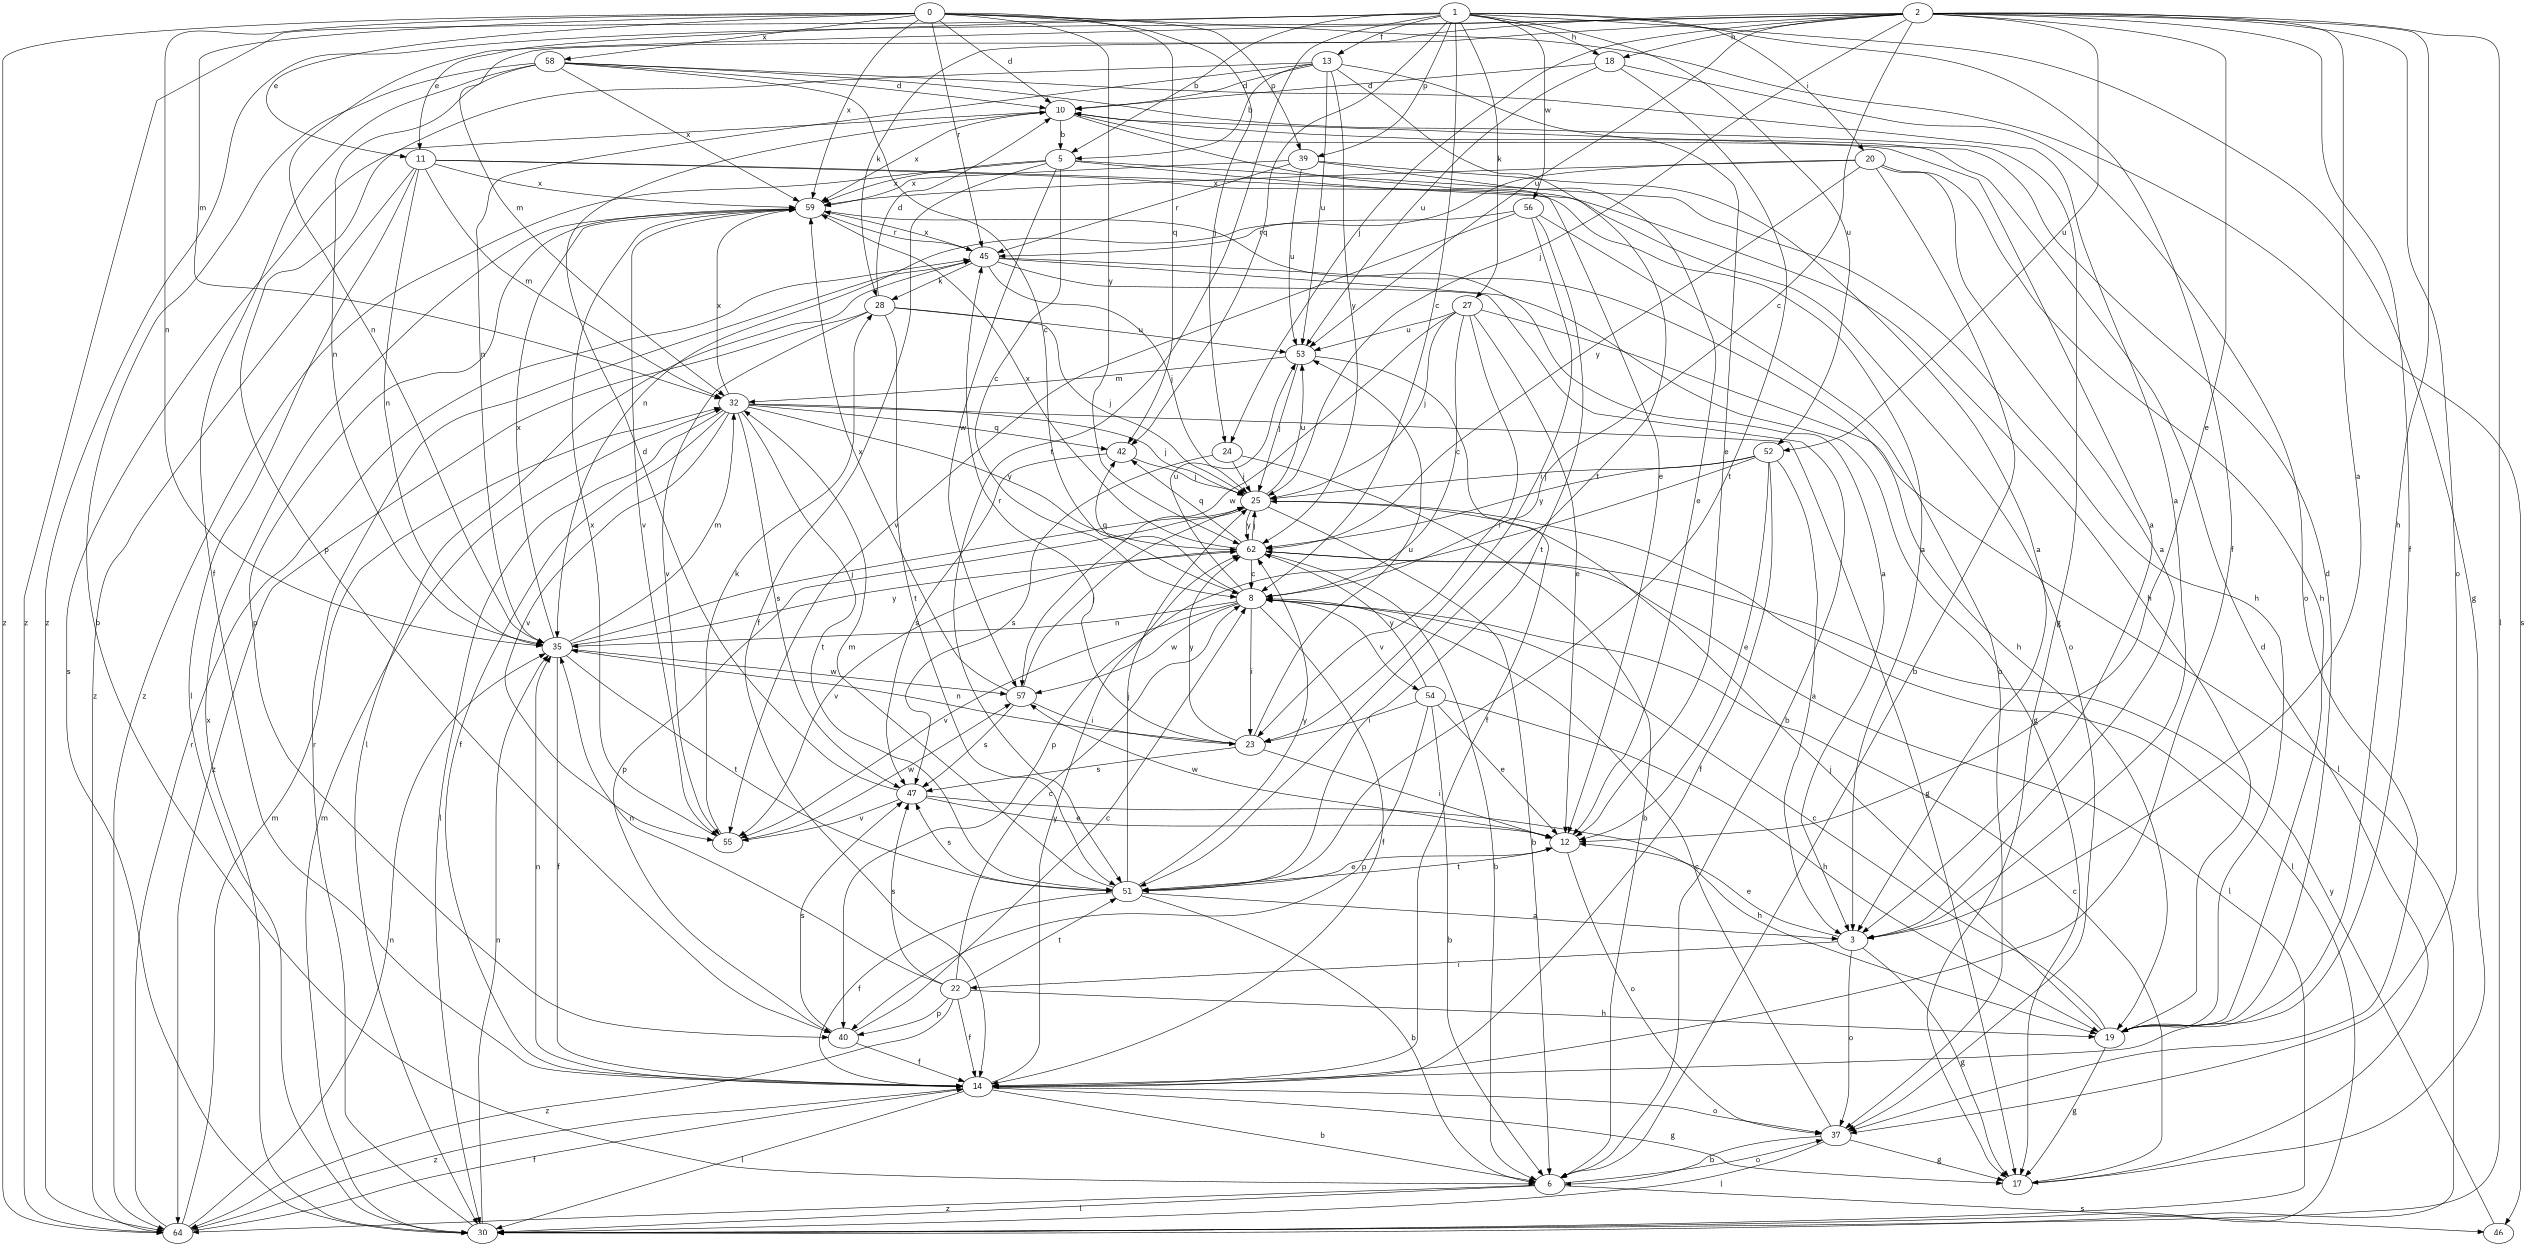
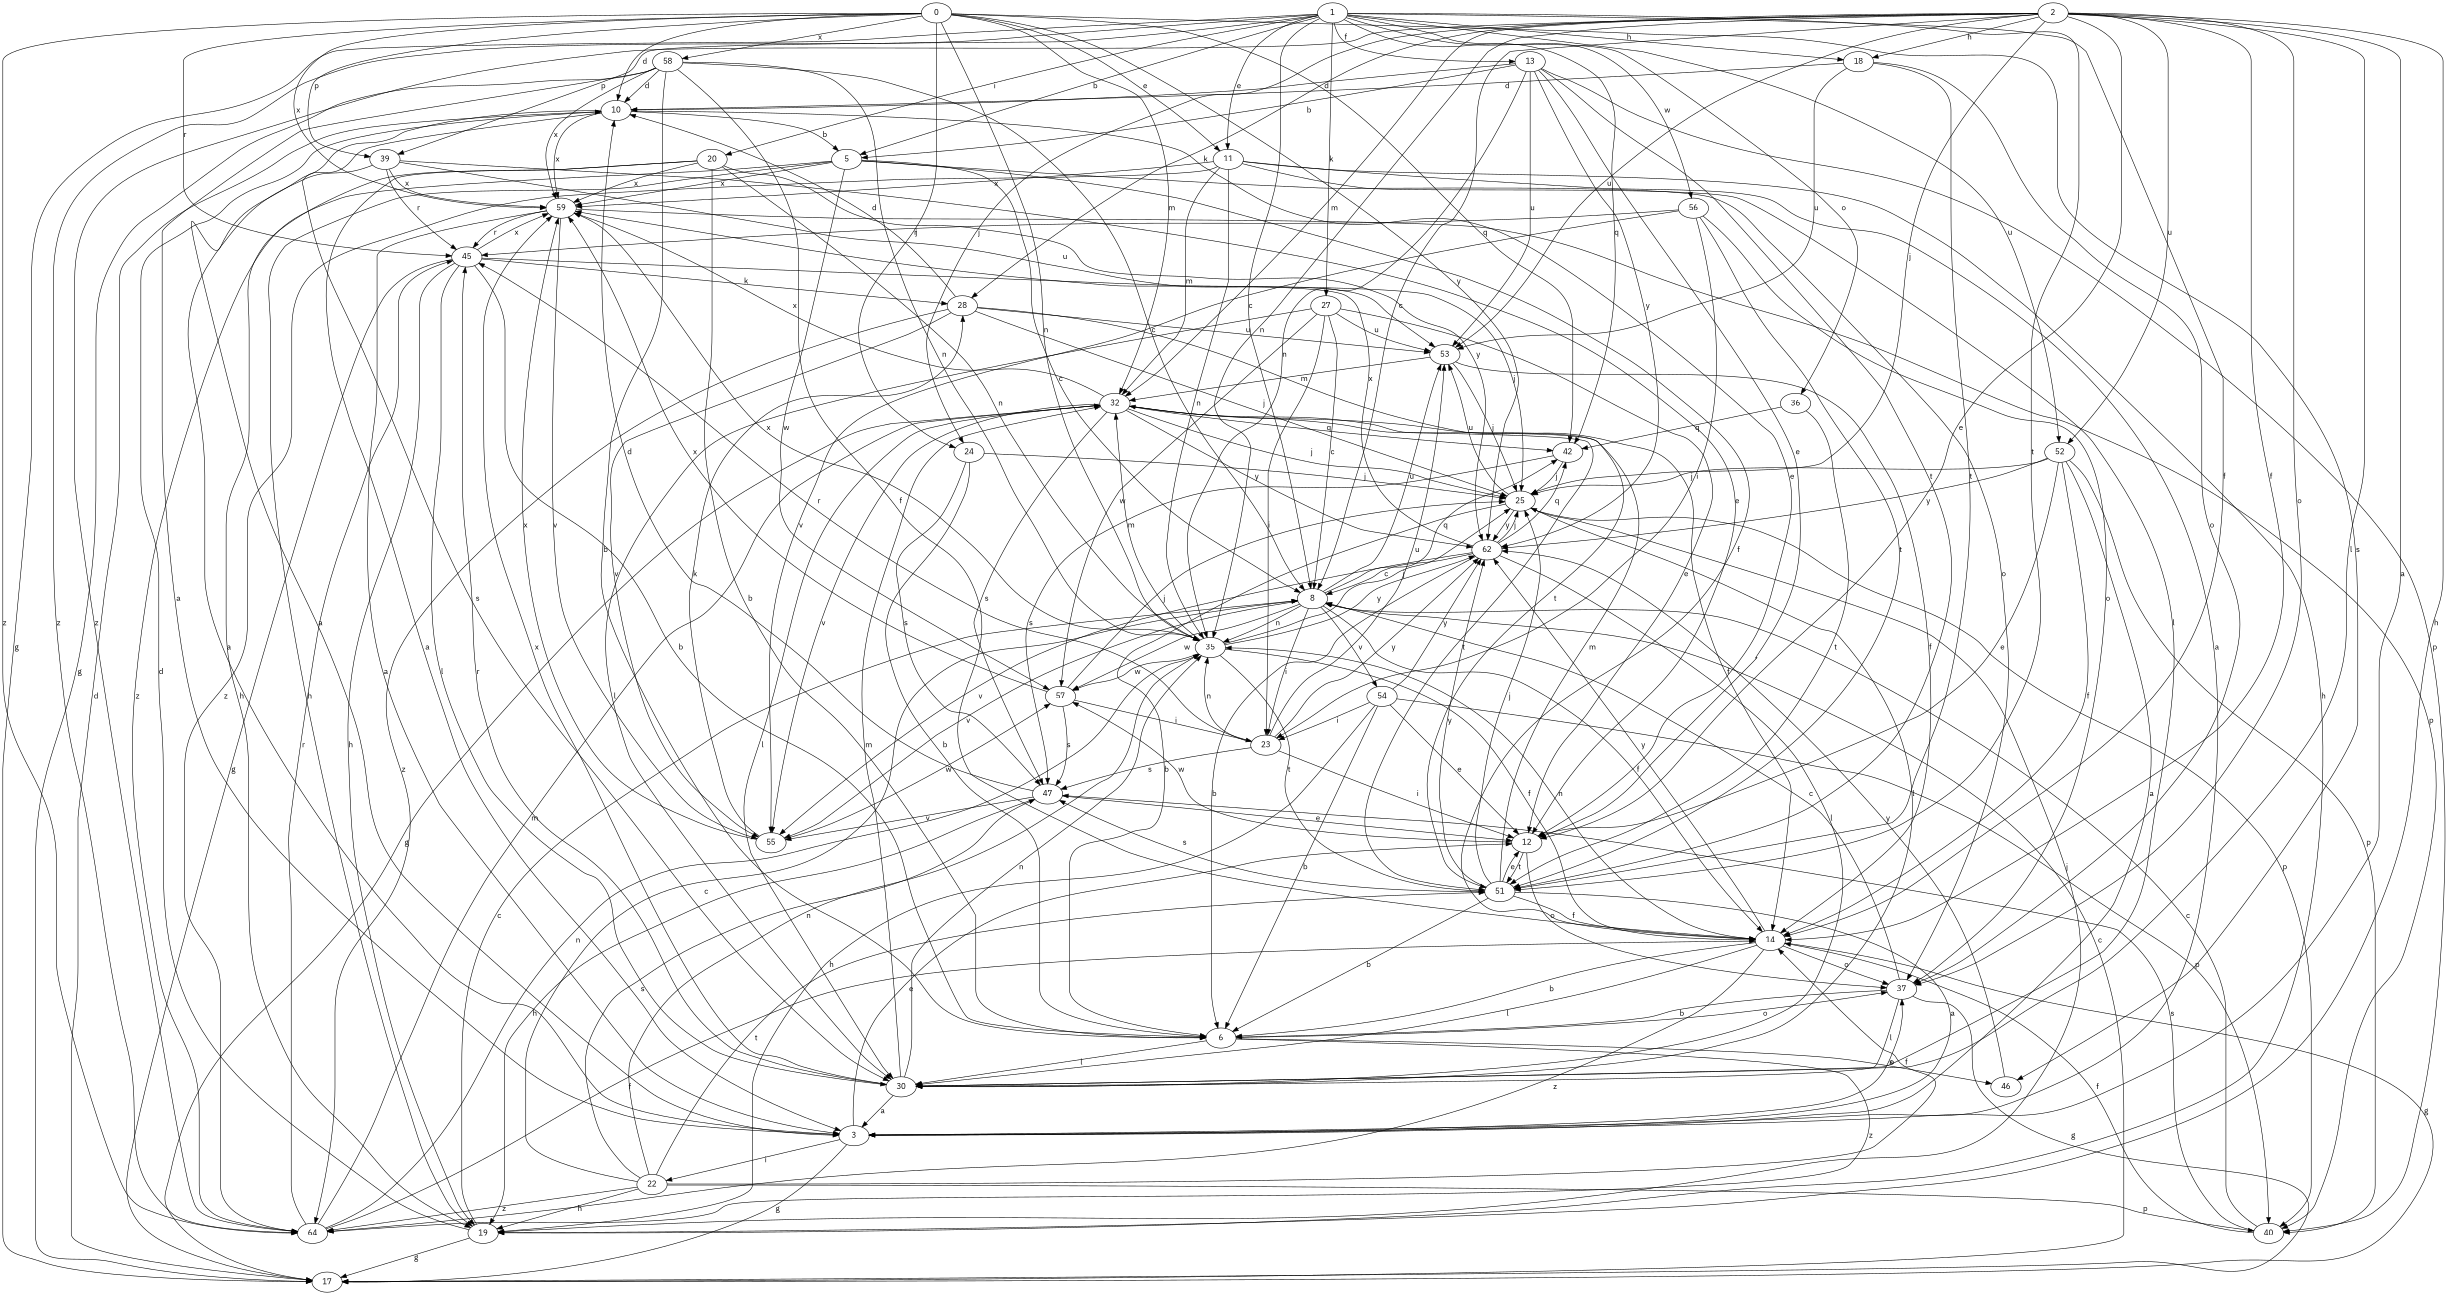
node "36": added
edge "27" -> "25": removed, label "j"
edge "30" -> "3": added, label "a"
